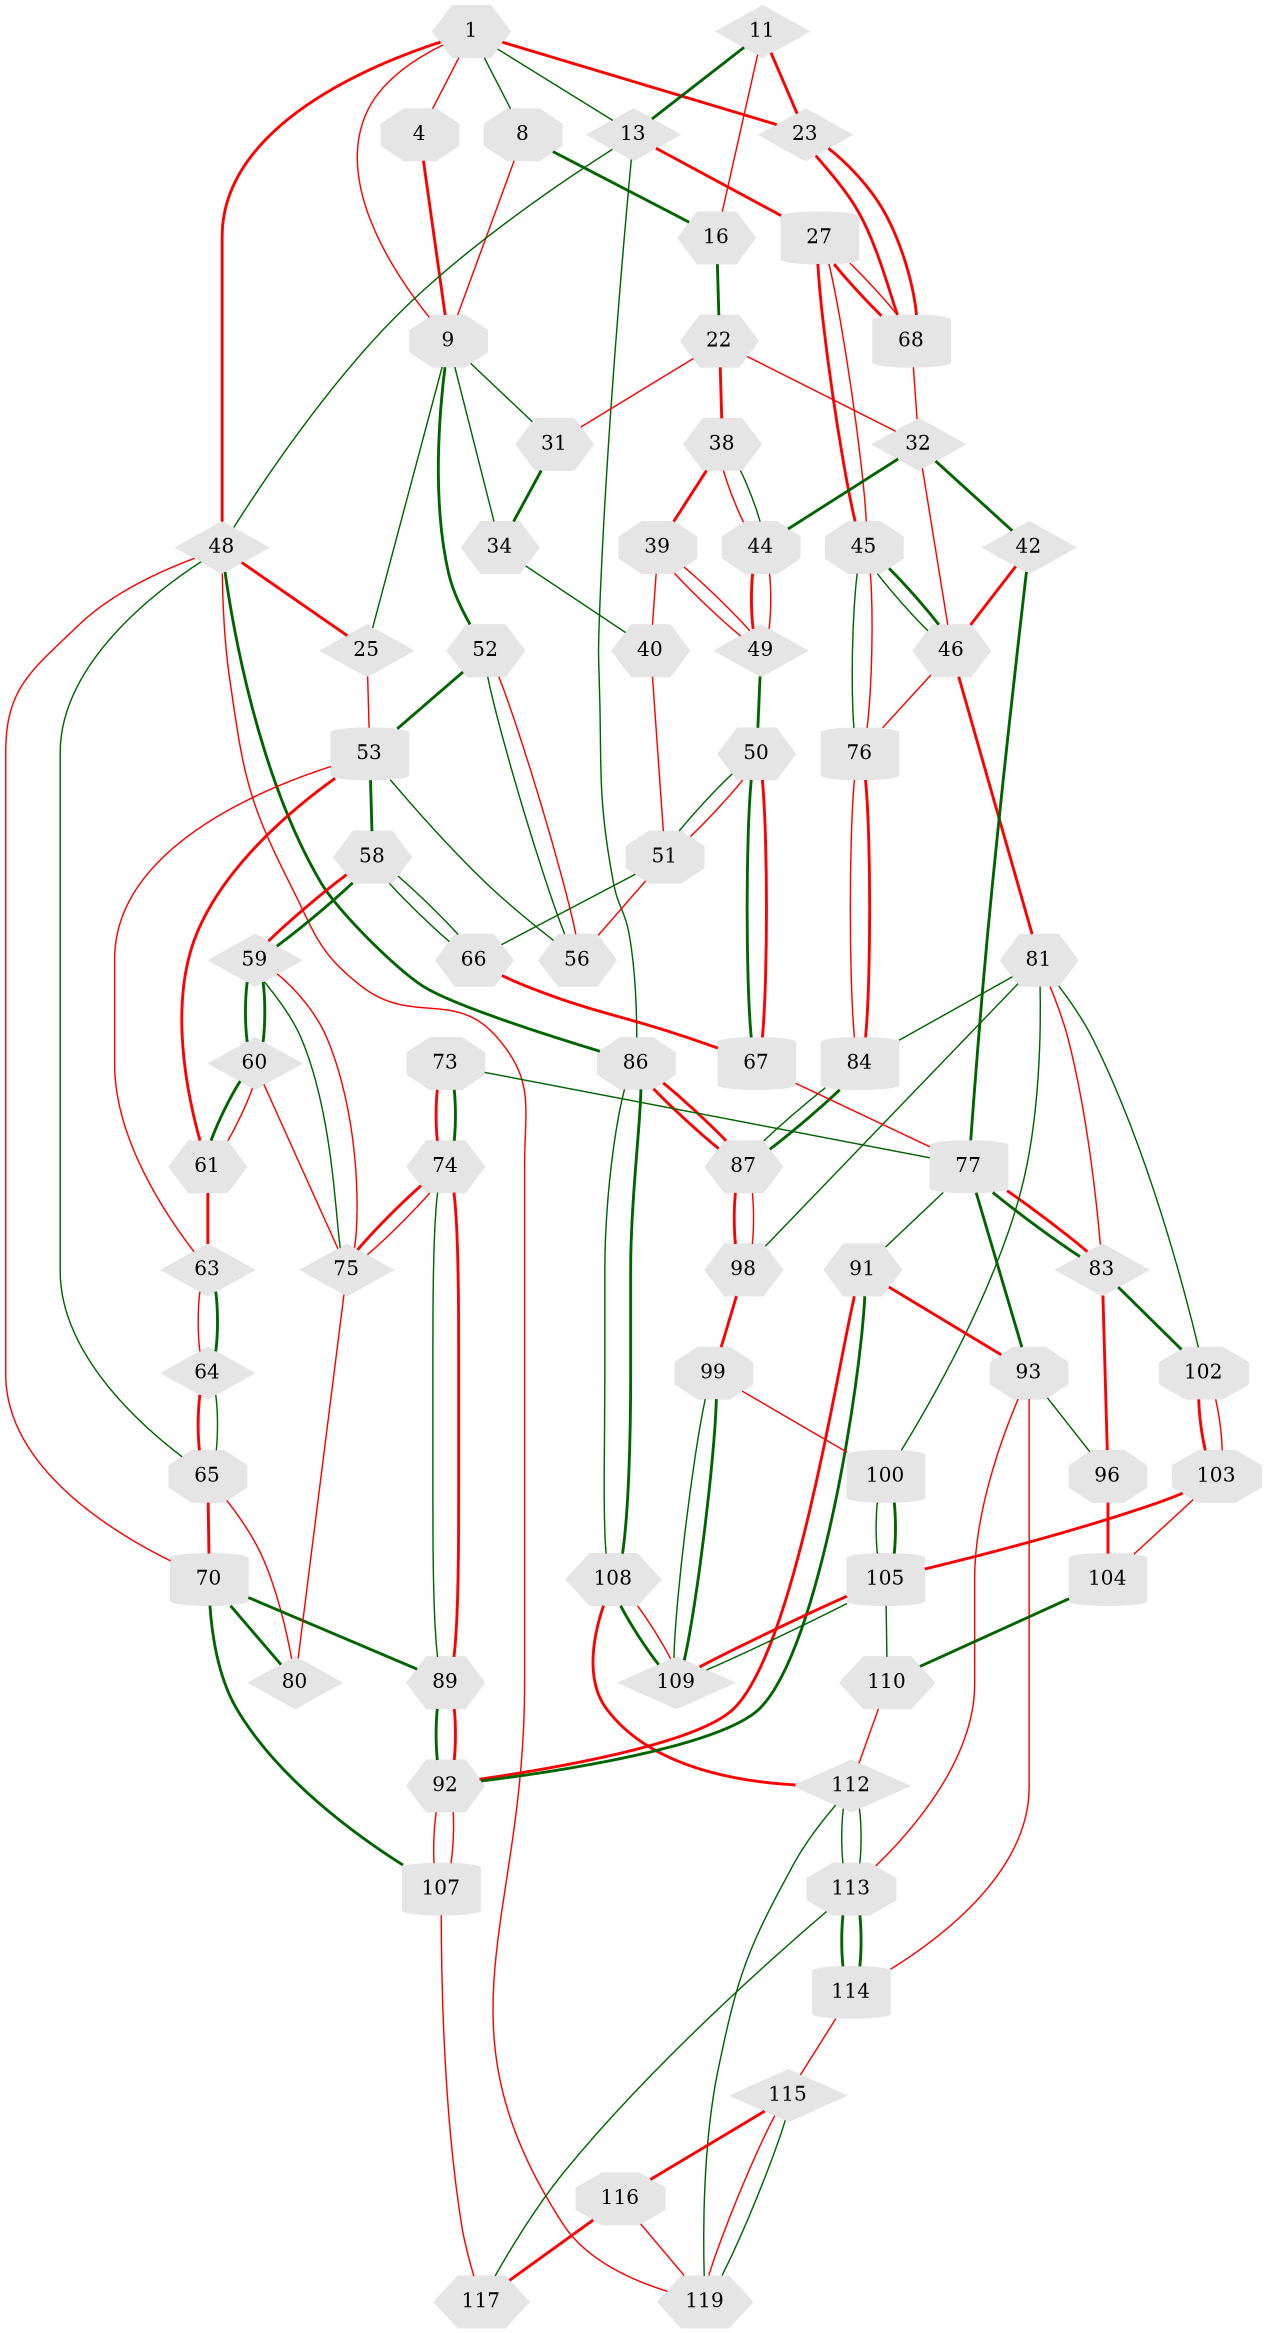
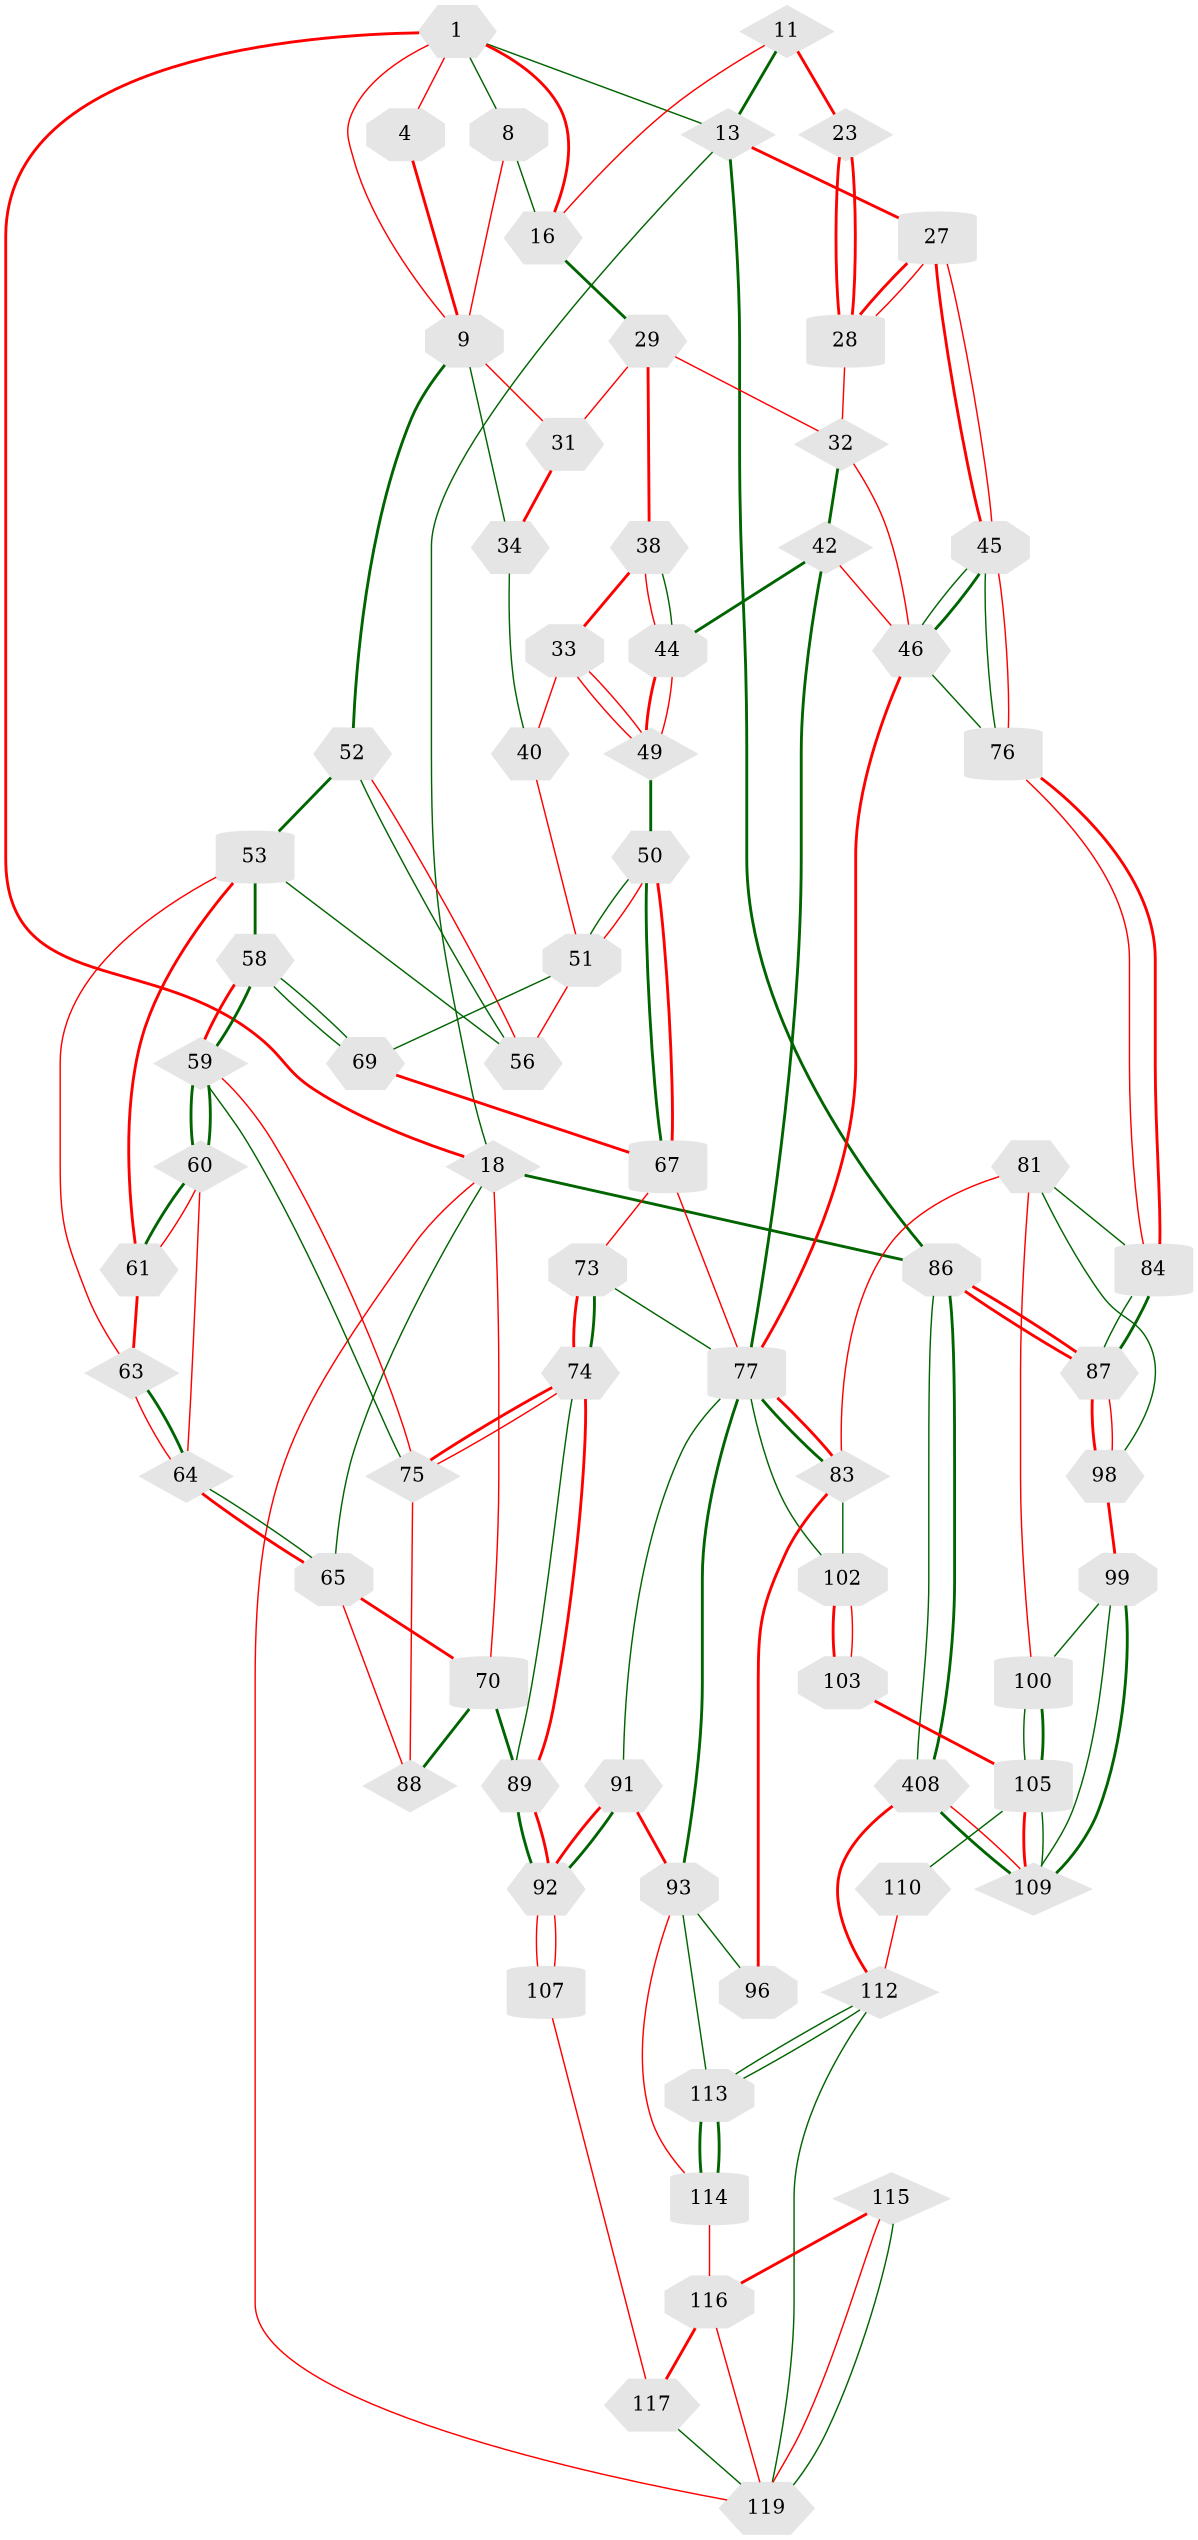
edge "1" -- "23": now "1" -- "16"
edge "8" -- "16": style bold -> solid
node "22": label "22" -> "29"
node "68": label "68" -> "28"
edge "9" -- "31": color darkgreen -> red
edge "31" -- "34": color darkgreen -> red
edge "32" -- "44": now "42" -- "44"
node "48": label "48" -> "18"
node "39": label "39" -> "33"
edge "42" -- "46": style bold -> solid
edge "13" -- "86": style solid -> bold
node "25": removed
edge "46" -- "76": color red -> darkgreen
edge "46" -- "81": now "46" -- "77"
node "66": label "66" -> "69"
edge "81" -- "102": now "77" -- "102"
edge "60" -- "75": now "60" -- "64"
edge "67" -- "73": added
edge "81" -- "100": color darkgreen -> red
edge "83" -- "102": style bold -> solid
edge "99" -- "100": color red -> darkgreen
node "108": label "108" -> "408"
node "104": removed
edge "93" -- "113": color red -> darkgreen
node "80": label "80" -> "88"
edge "70" -- "107": removed
edge "114" -- "115": now "114" -- "116"
edge "113" -- "117": now "119" -- "117"
